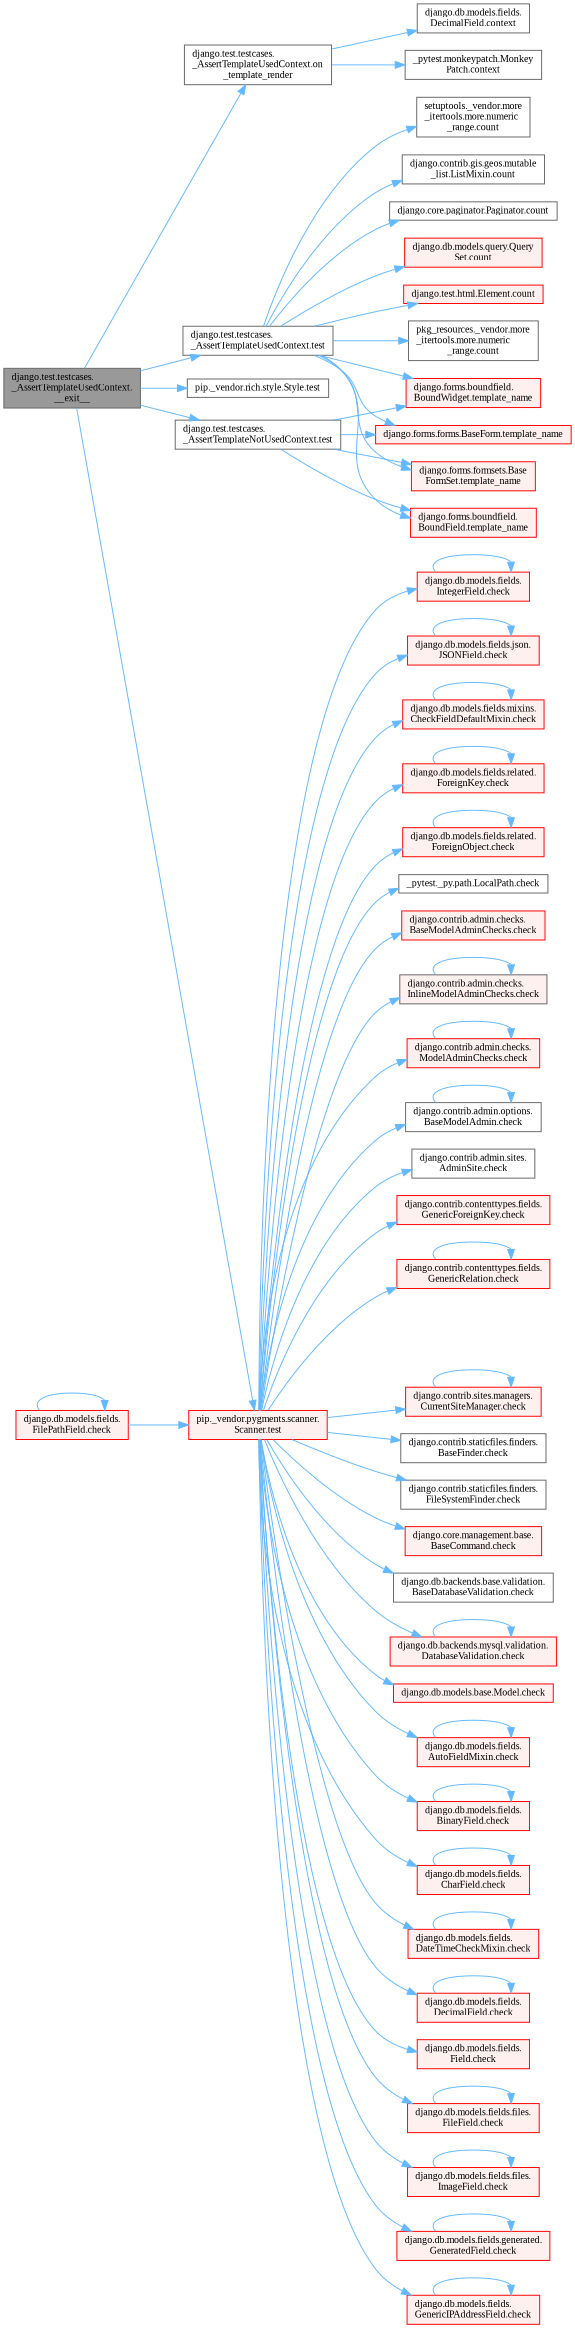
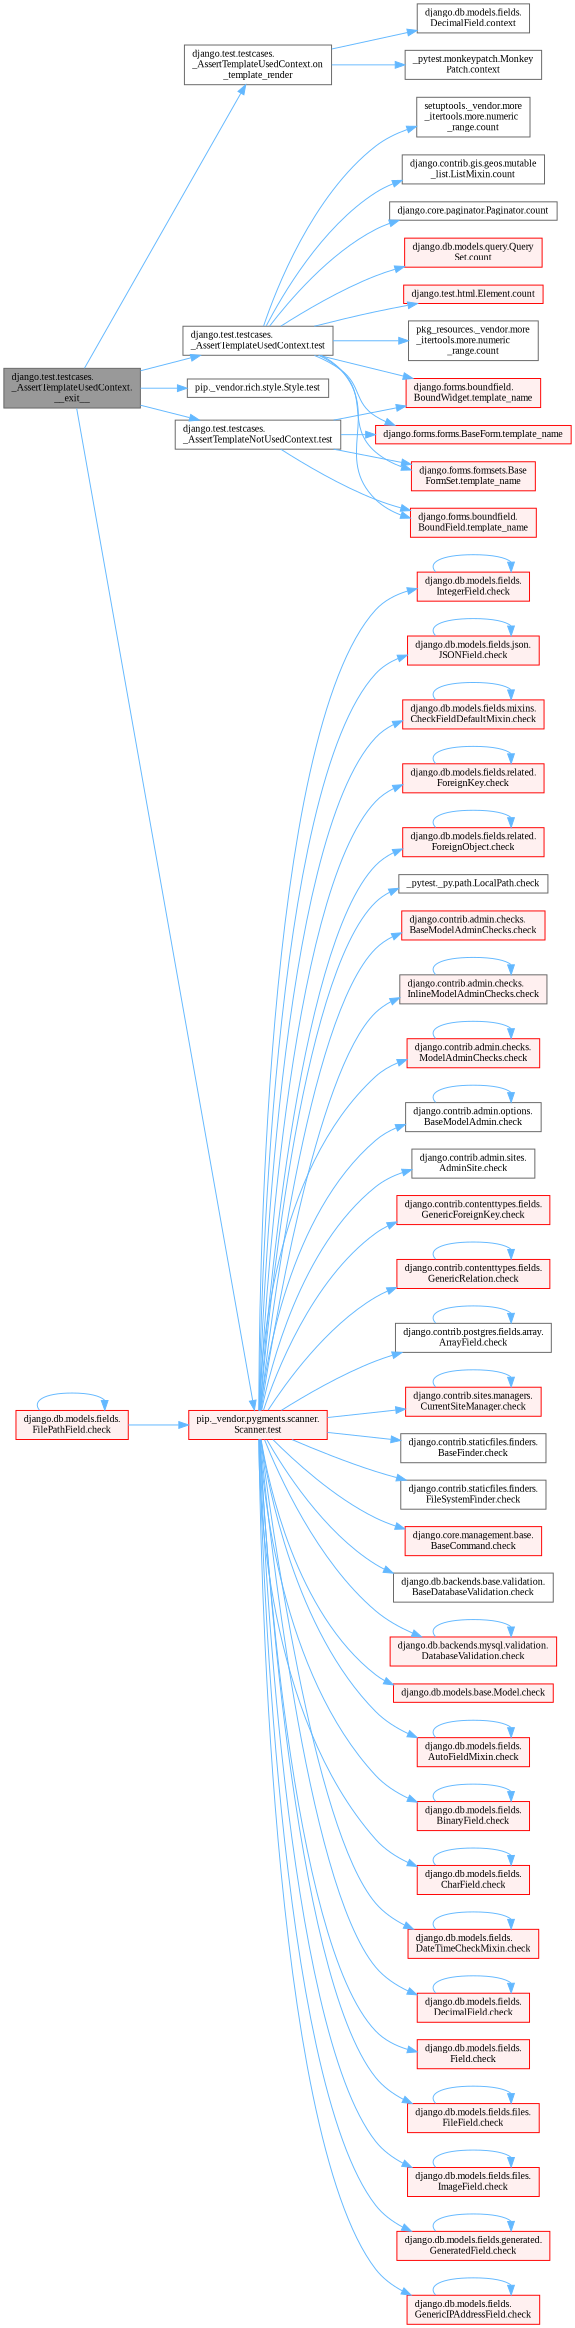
node "django.contrib.postgres.fields.array. ArrayField.check": added
